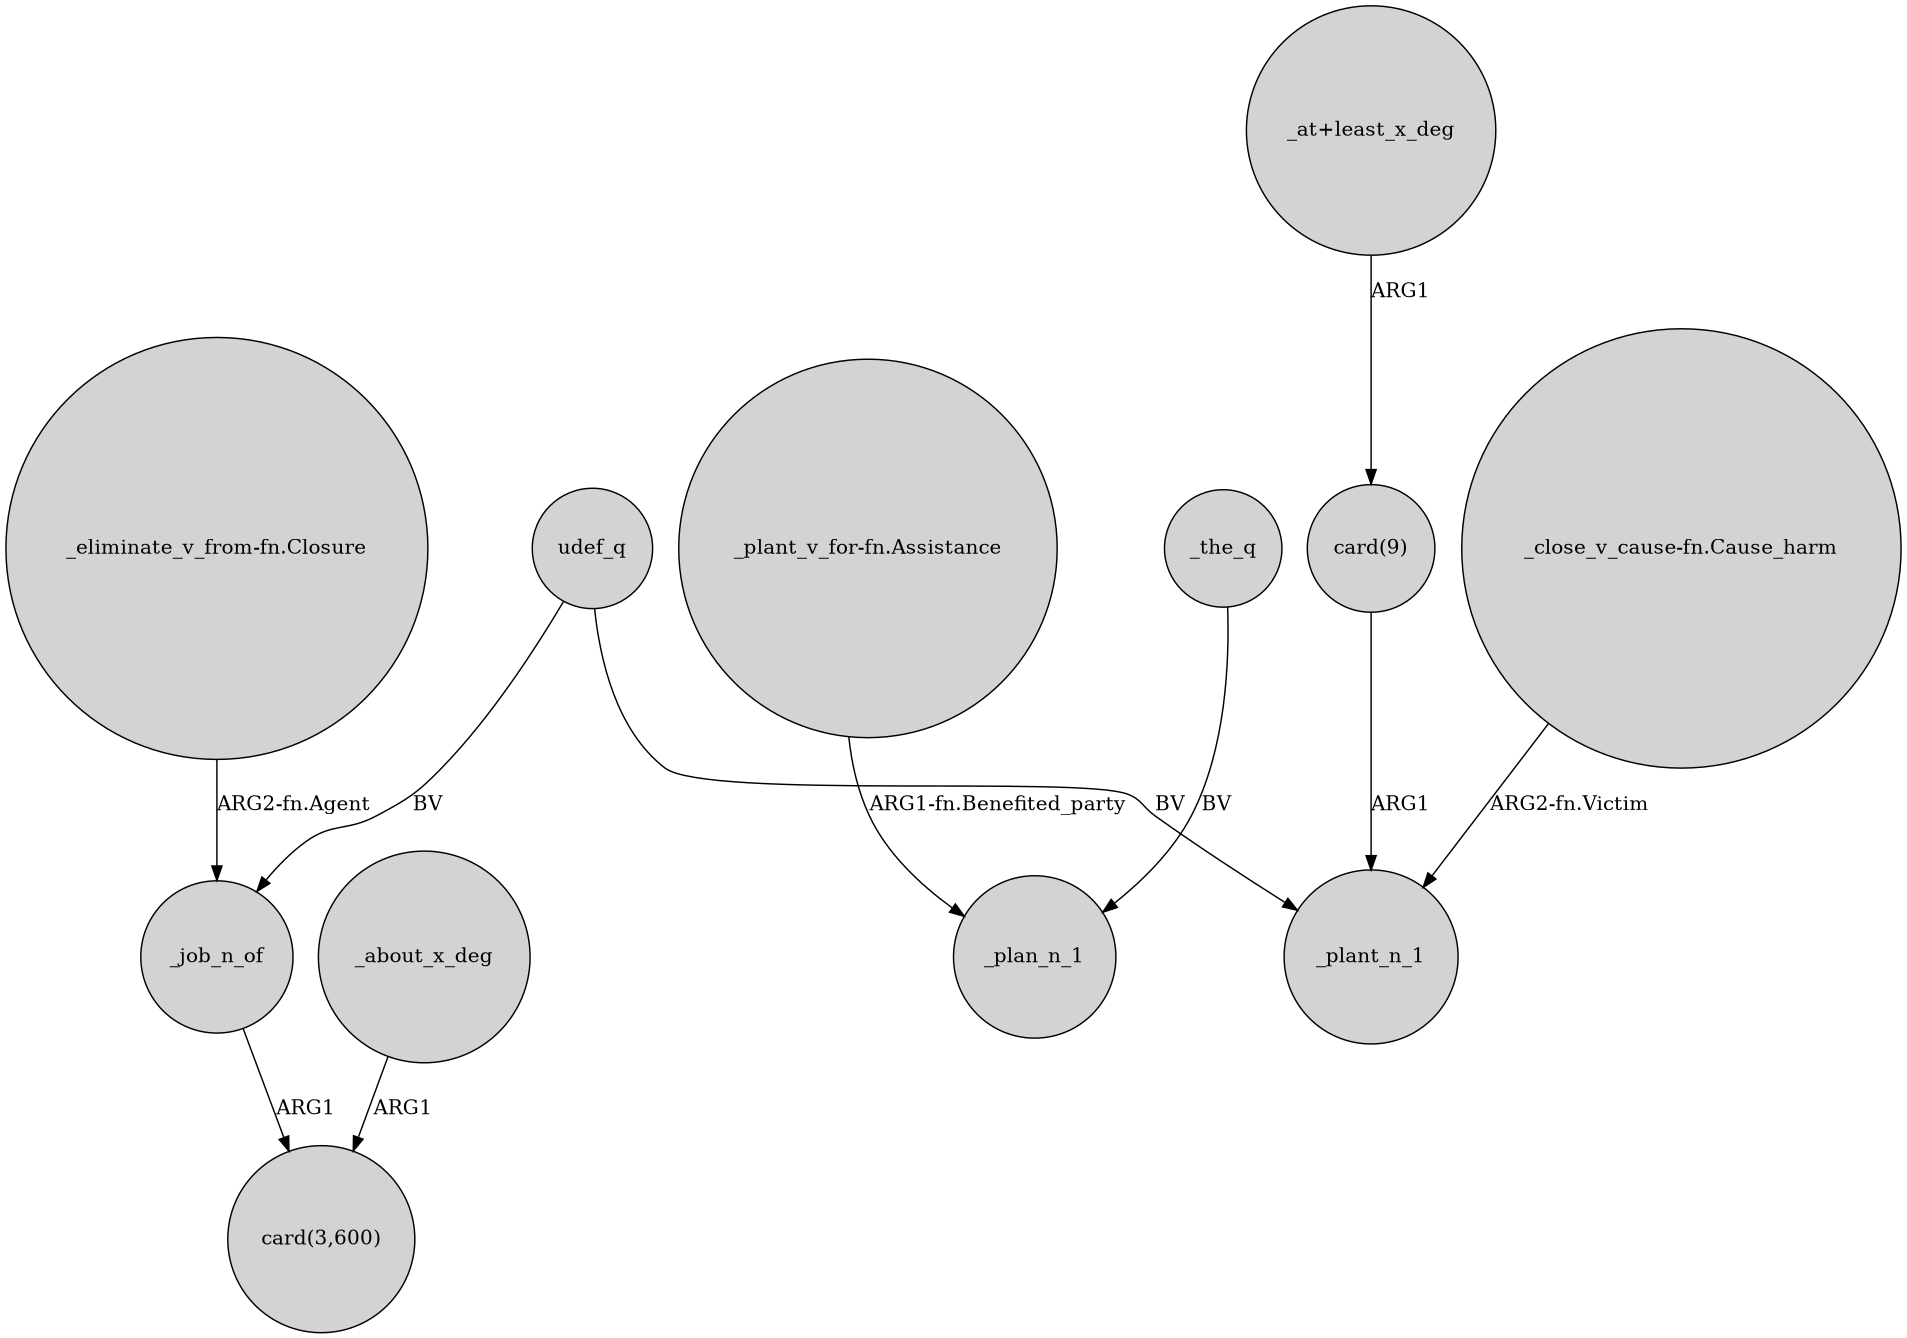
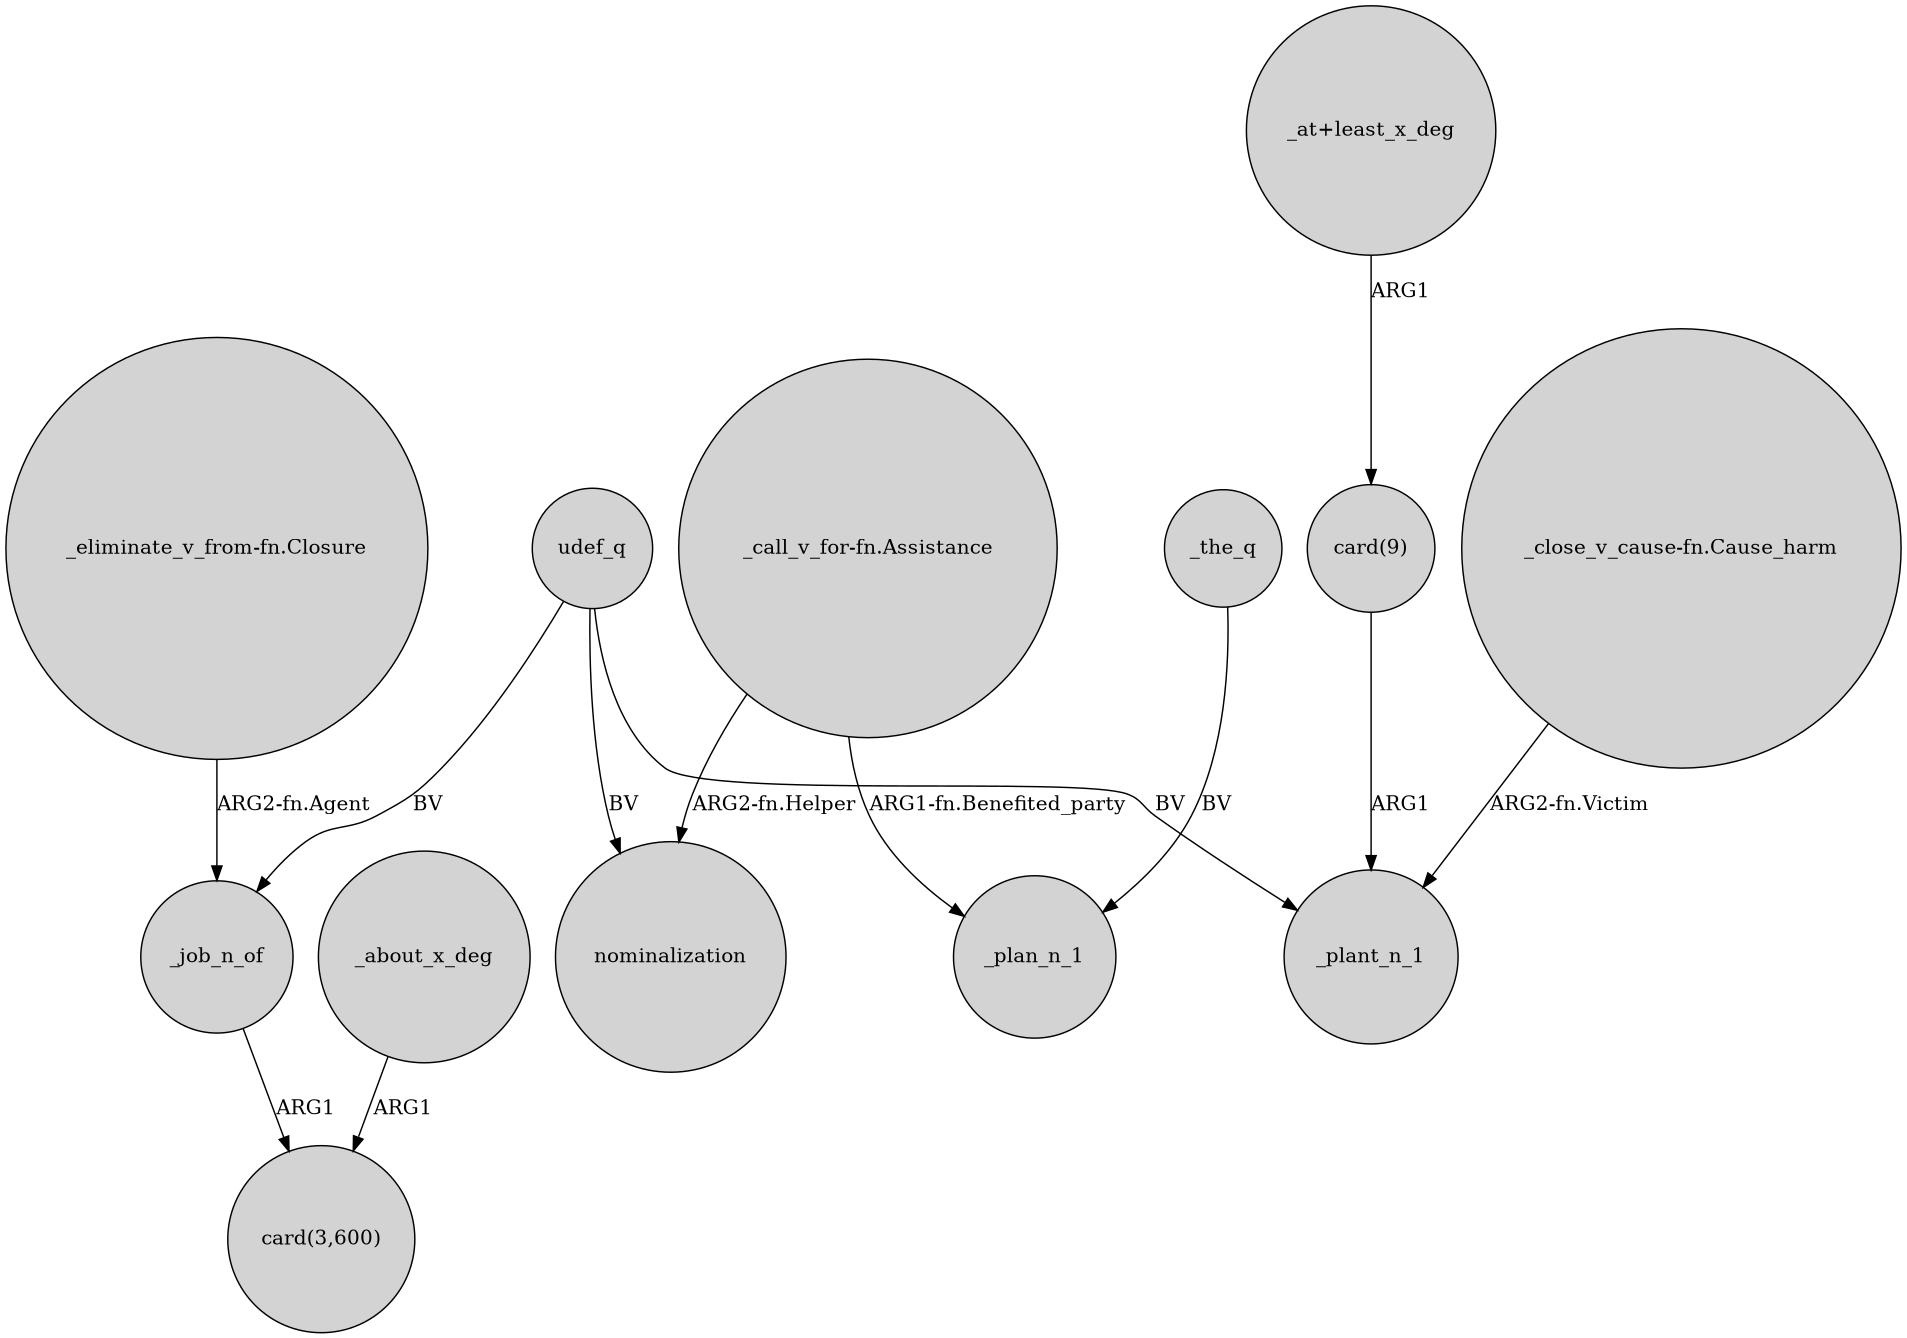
node "_plant_v_for-fn.Assistance": label "_plant_v_for-fn.Assistance" -> "_call_v_for-fn.Assistance"
node "nominalization": added
